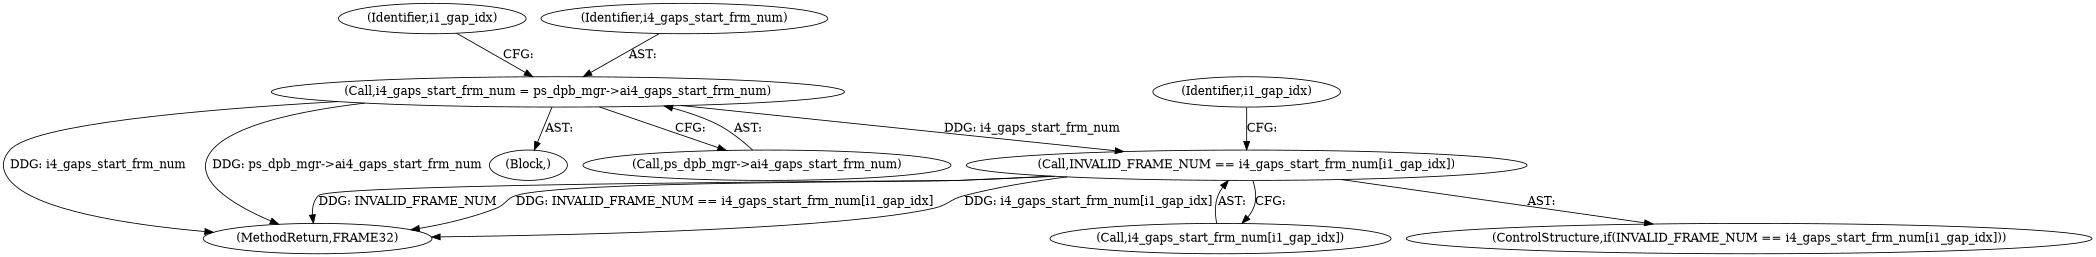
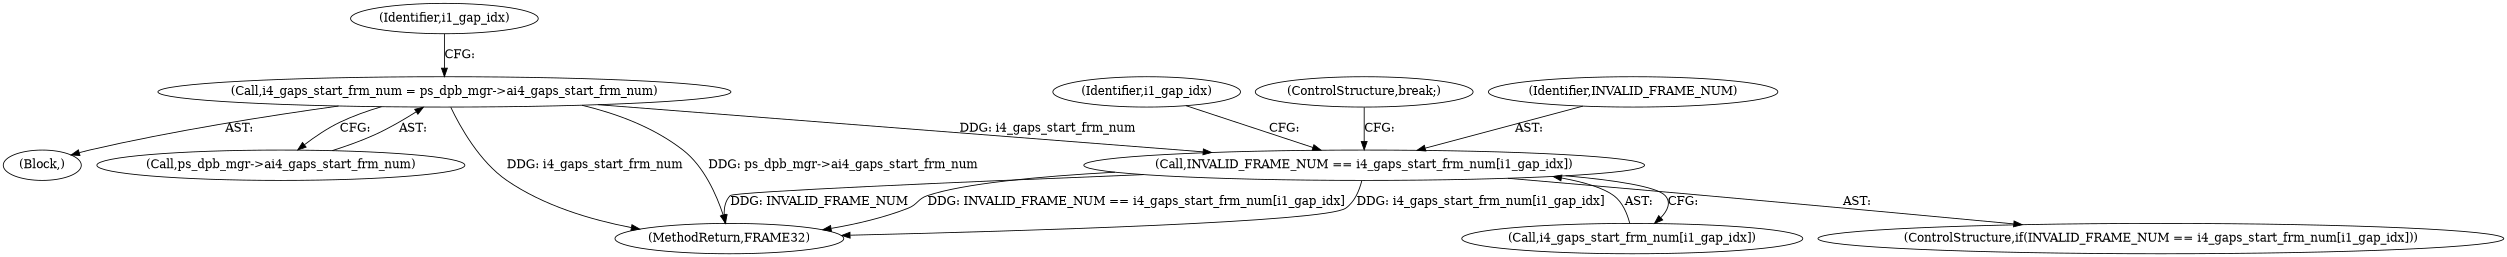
node "(Identifier,i4_gaps_start_frm_num)": removed
node "(ControlStructure,break;)": added
node "(Identifier,INVALID_FRAME_NUM)": added
